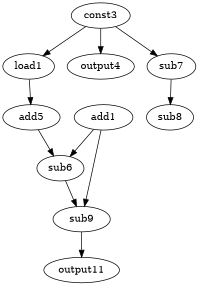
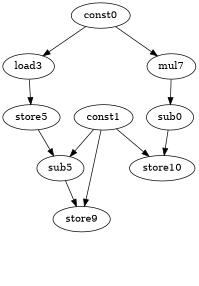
node "const3": label "const3" -> "const0"
node "load1": label "load1" -> "load3"
node "output4": removed
node "sub7": label "sub7" -> "mul7"
node "add5": label "add5" -> "store5"
node "add1": label "add1" -> "const1"
node "sub8": label "sub8" -> "sub0"
node "sub6": label "sub6" -> "sub5"
node "store10": added
node "sub9": label "sub9" -> "store9"
node "output11": removed
